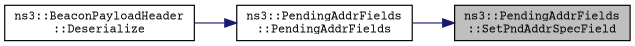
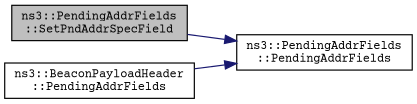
node "ns3::BeaconPayloadHeader ::Deserialize": label "ns3::BeaconPayloadHeader ::Deserialize" -> "ns3::BeaconPayloadHeader ::PendingAddrFields"
edge "ns3::PendingAddrFields ::PendingAddrFields" -> "ns3::PendingAddrFields ::SetPndAddrSpecField": reversed
